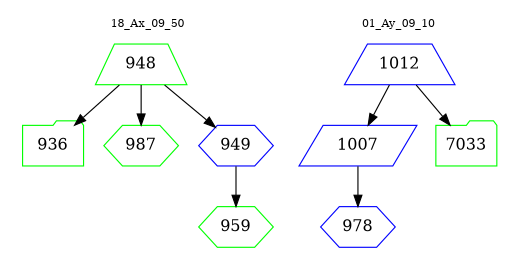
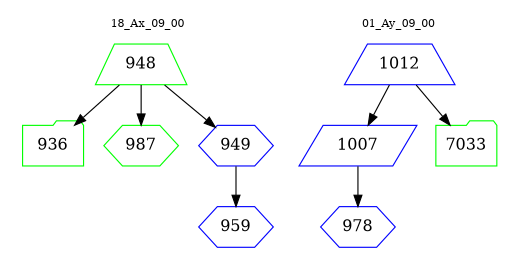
cluster "18_Ax_09_50": label "18_Ax_09_50" -> "18_Ax_09_00"
cluster "01_Ay_09_10": label "01_Ay_09_10" -> "01_Ay_09_00"
node "959": color green -> blue
